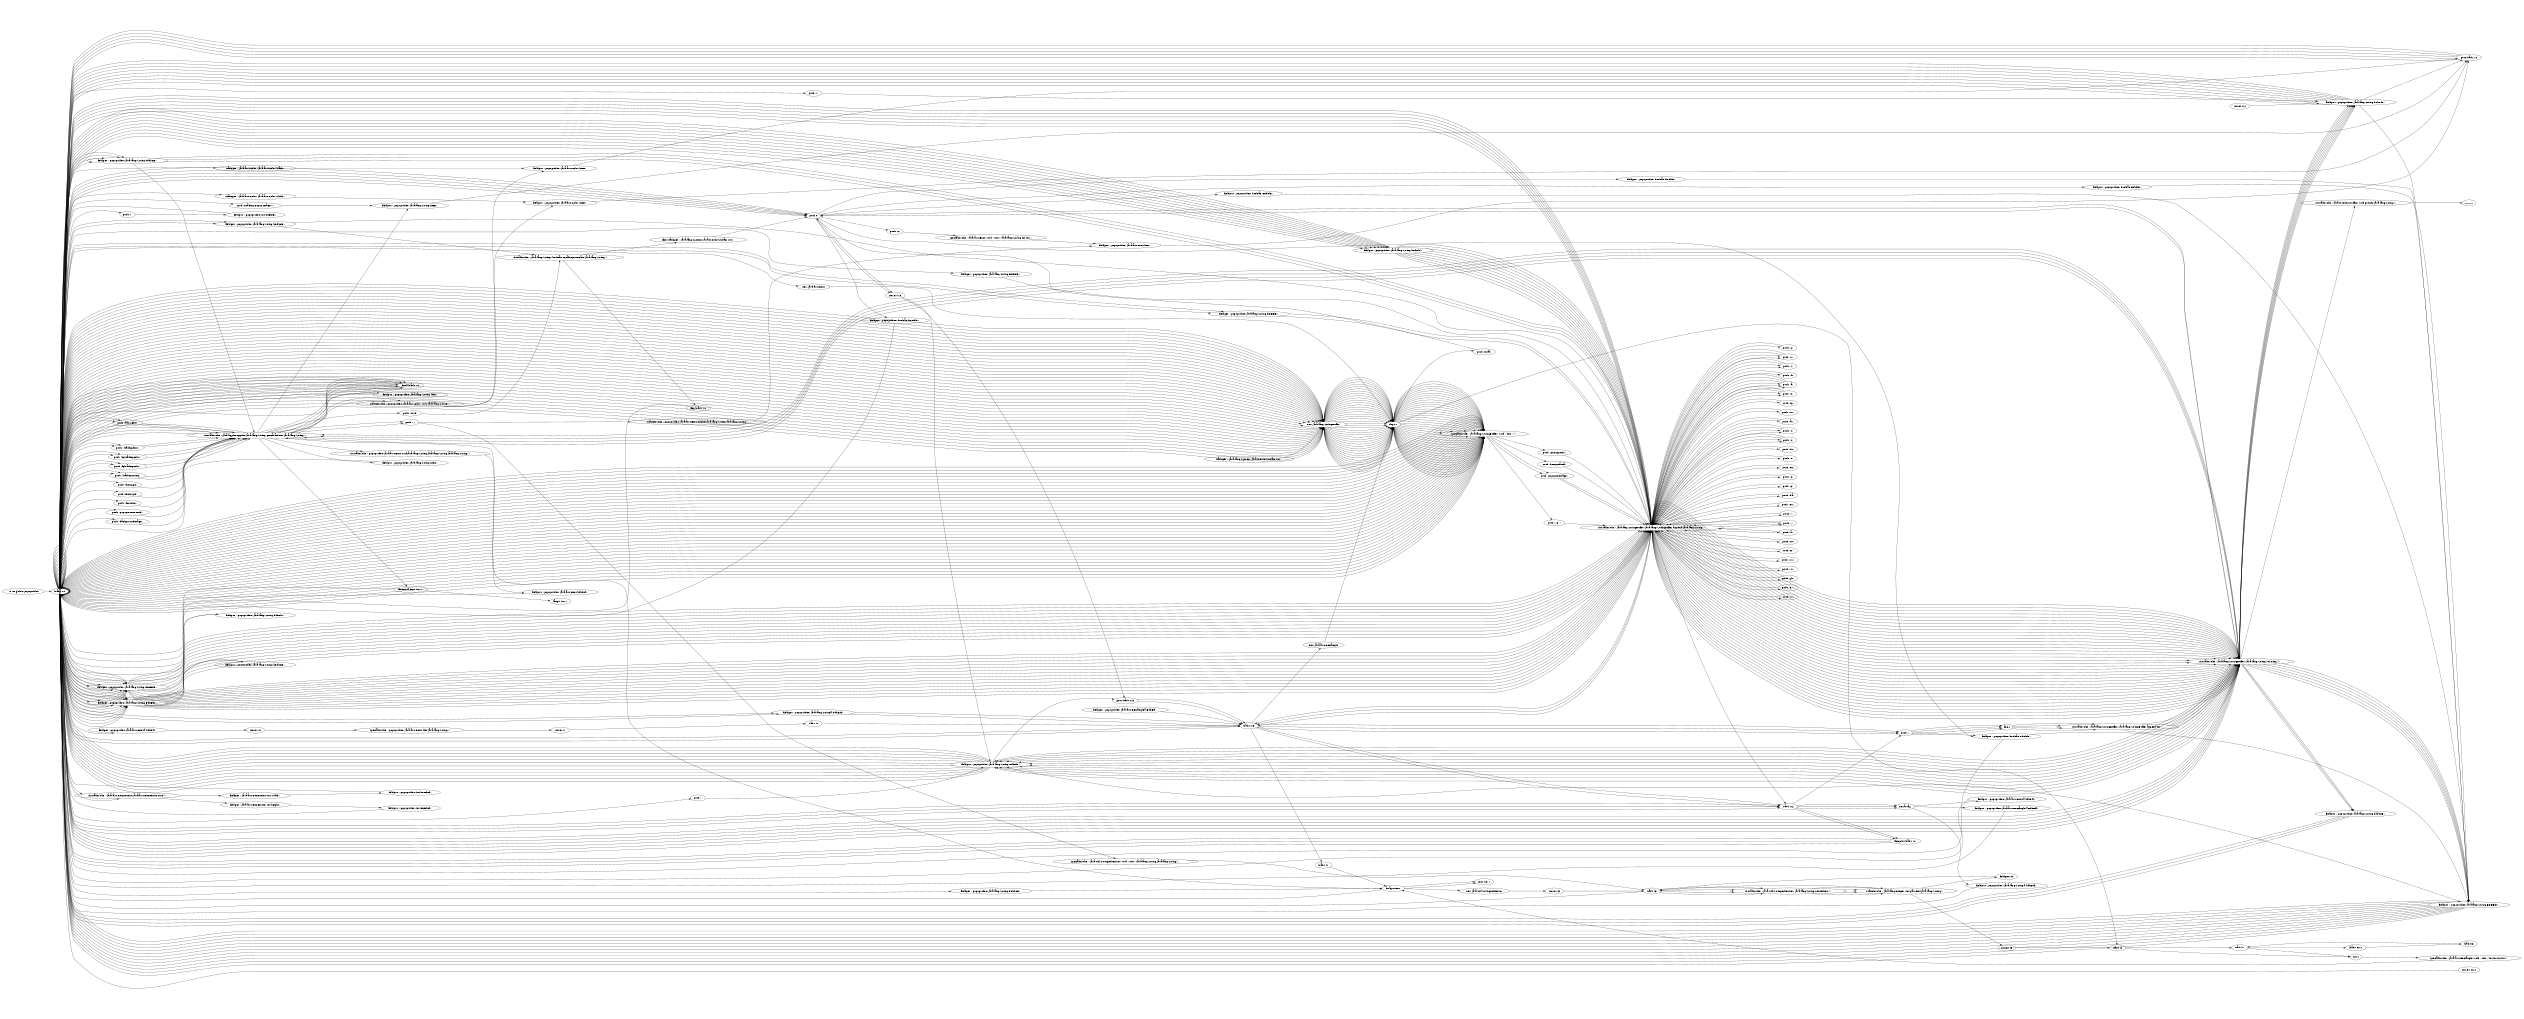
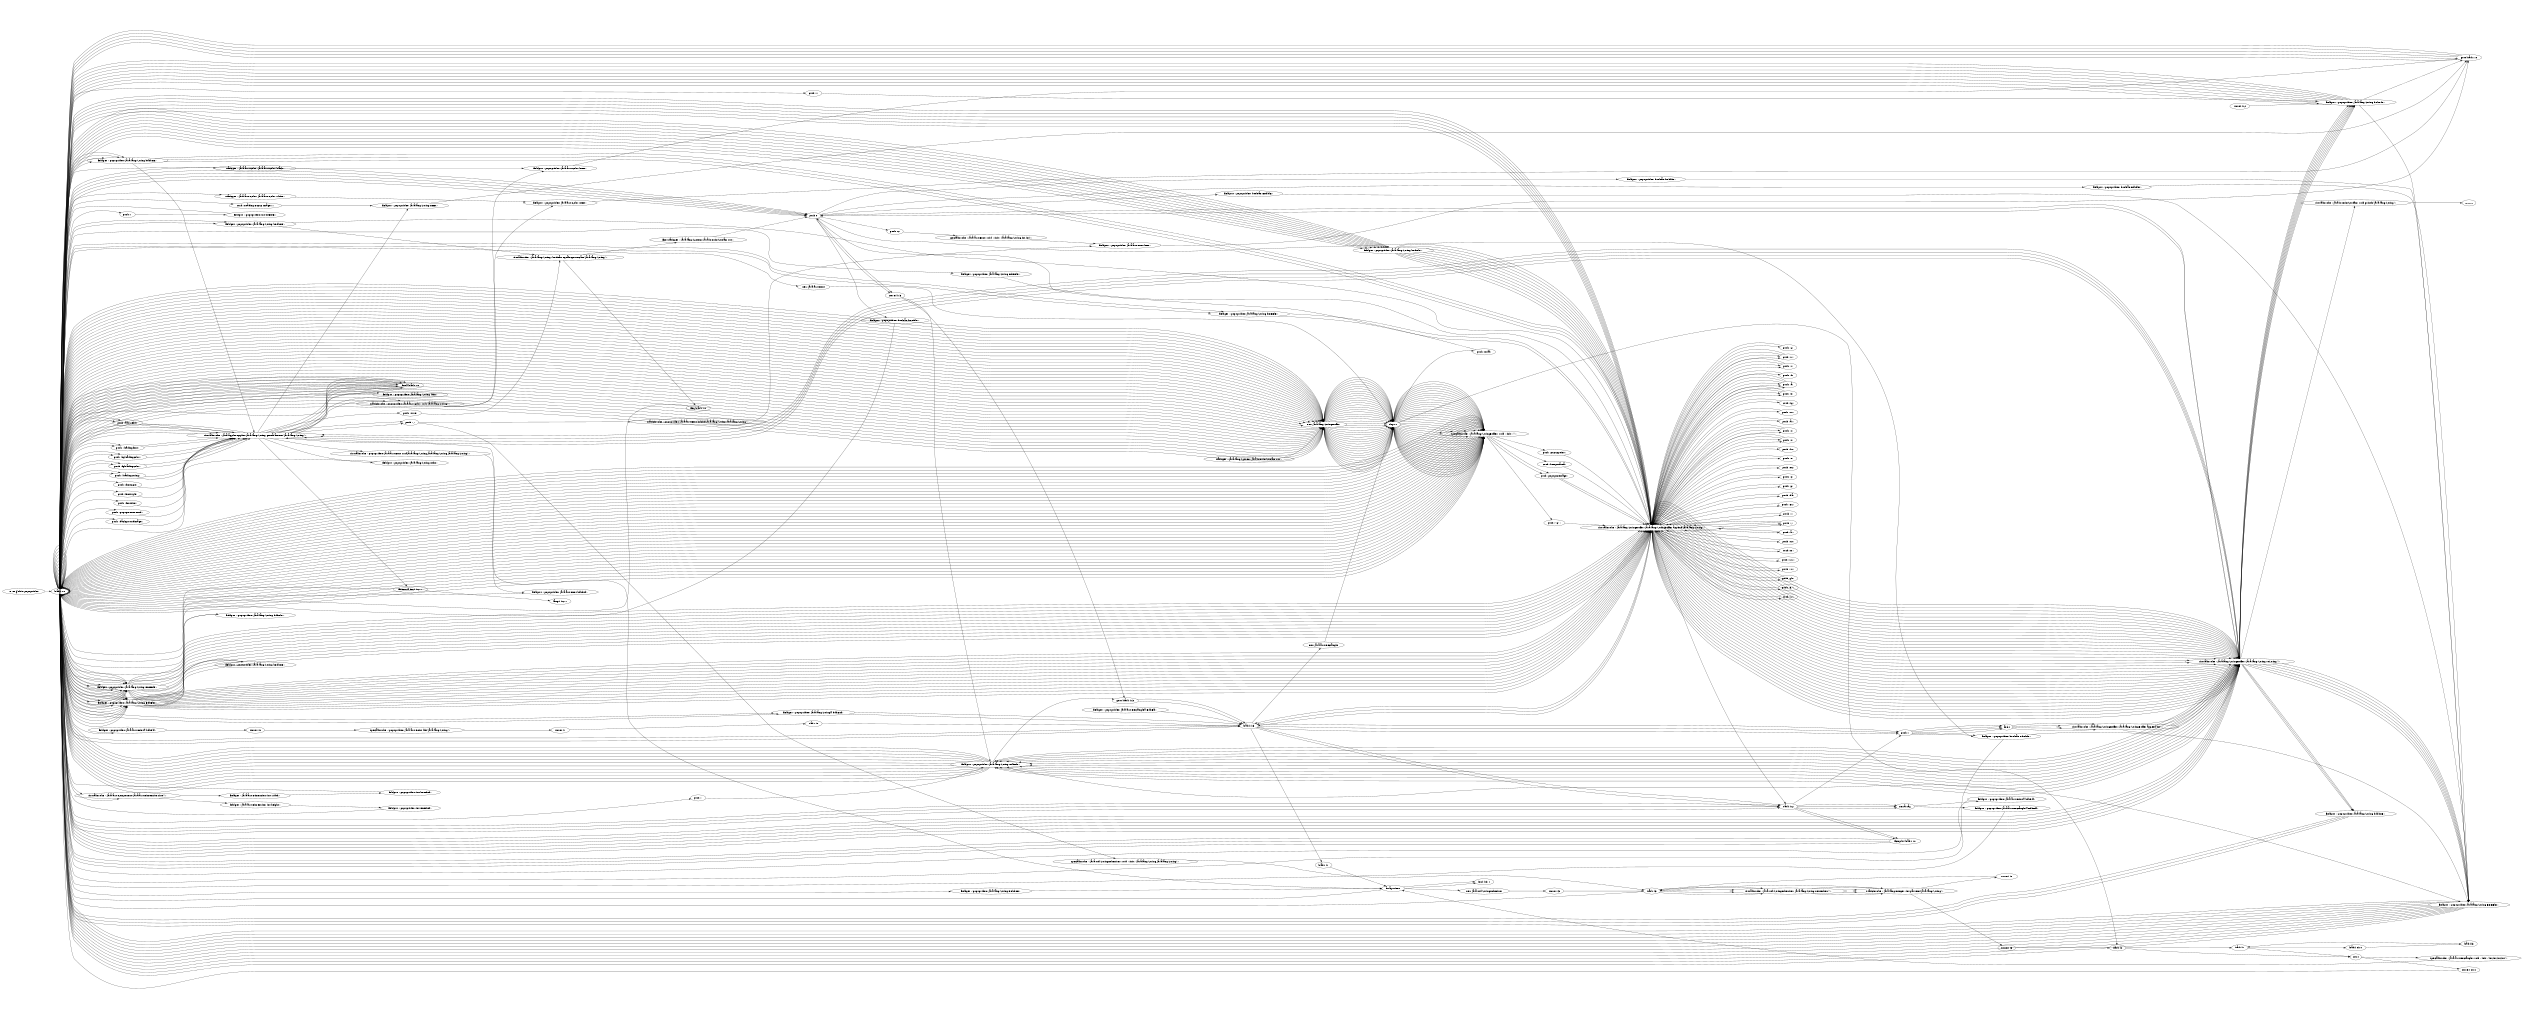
node "fieldget.i i0": label "fieldget.i i0" -> "store.i i0"
node "fieldput <popupvideo: java.lang.String[] bdhBLf>": removed
edge "sub.i" -> "store.i $i10": added
